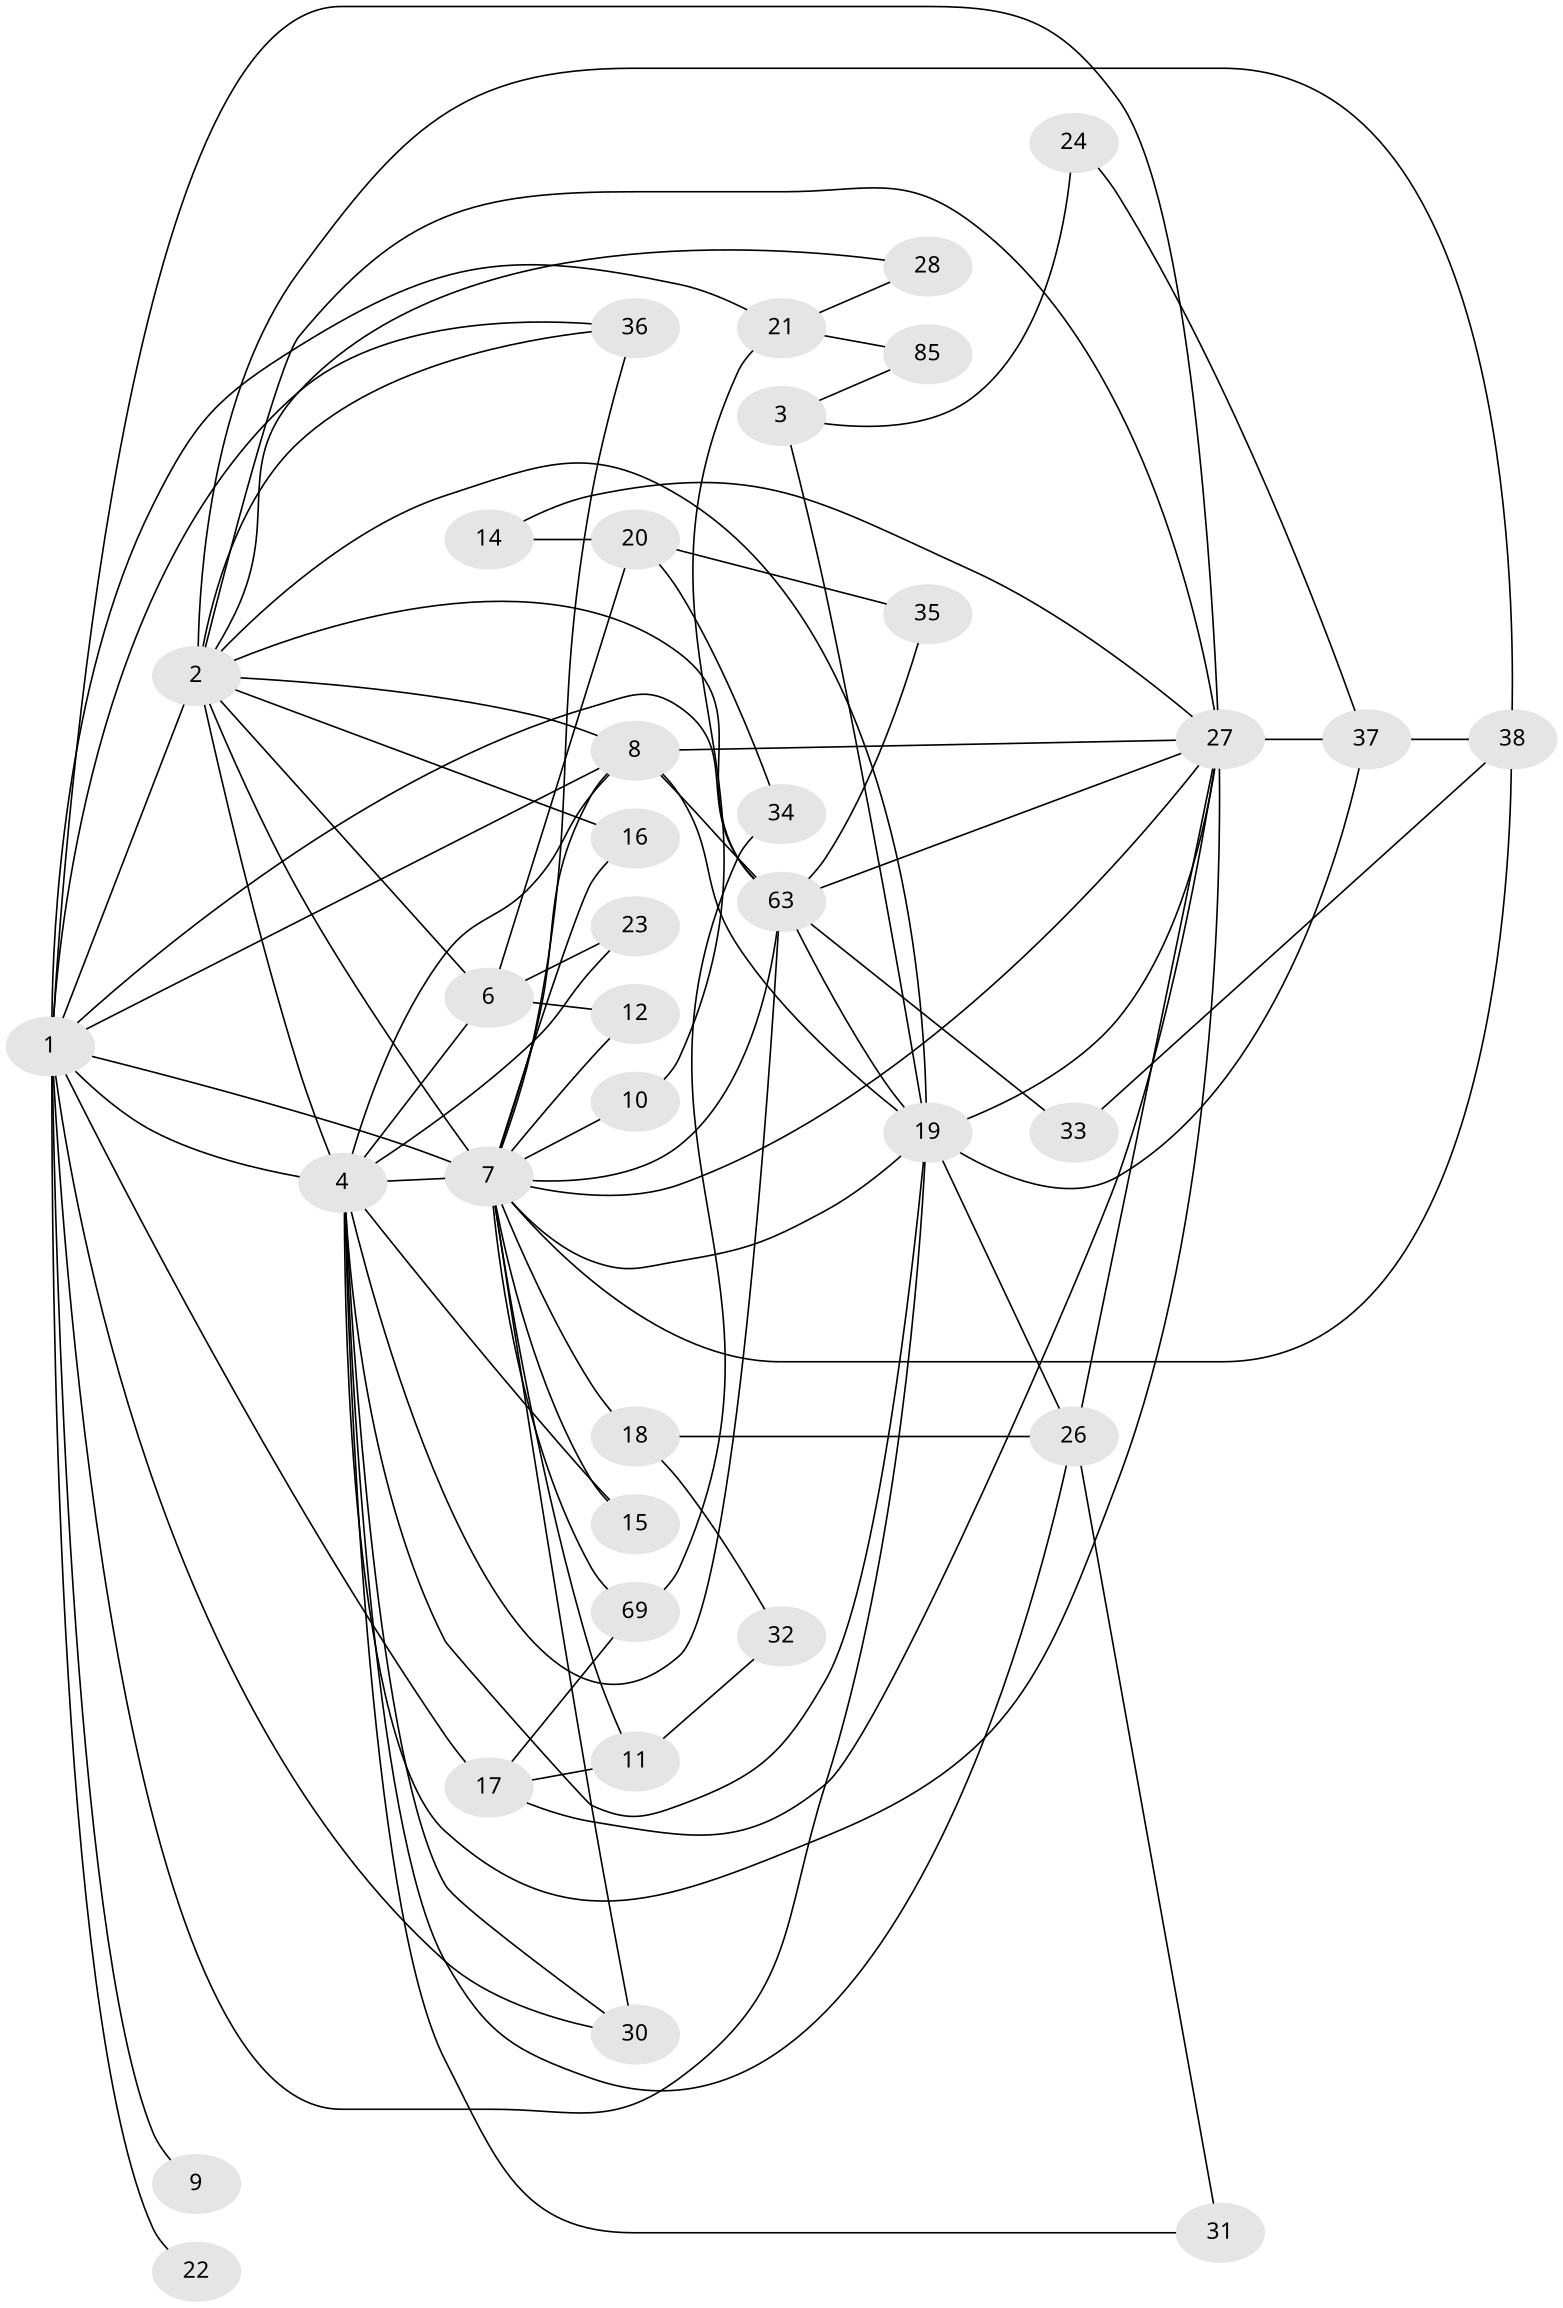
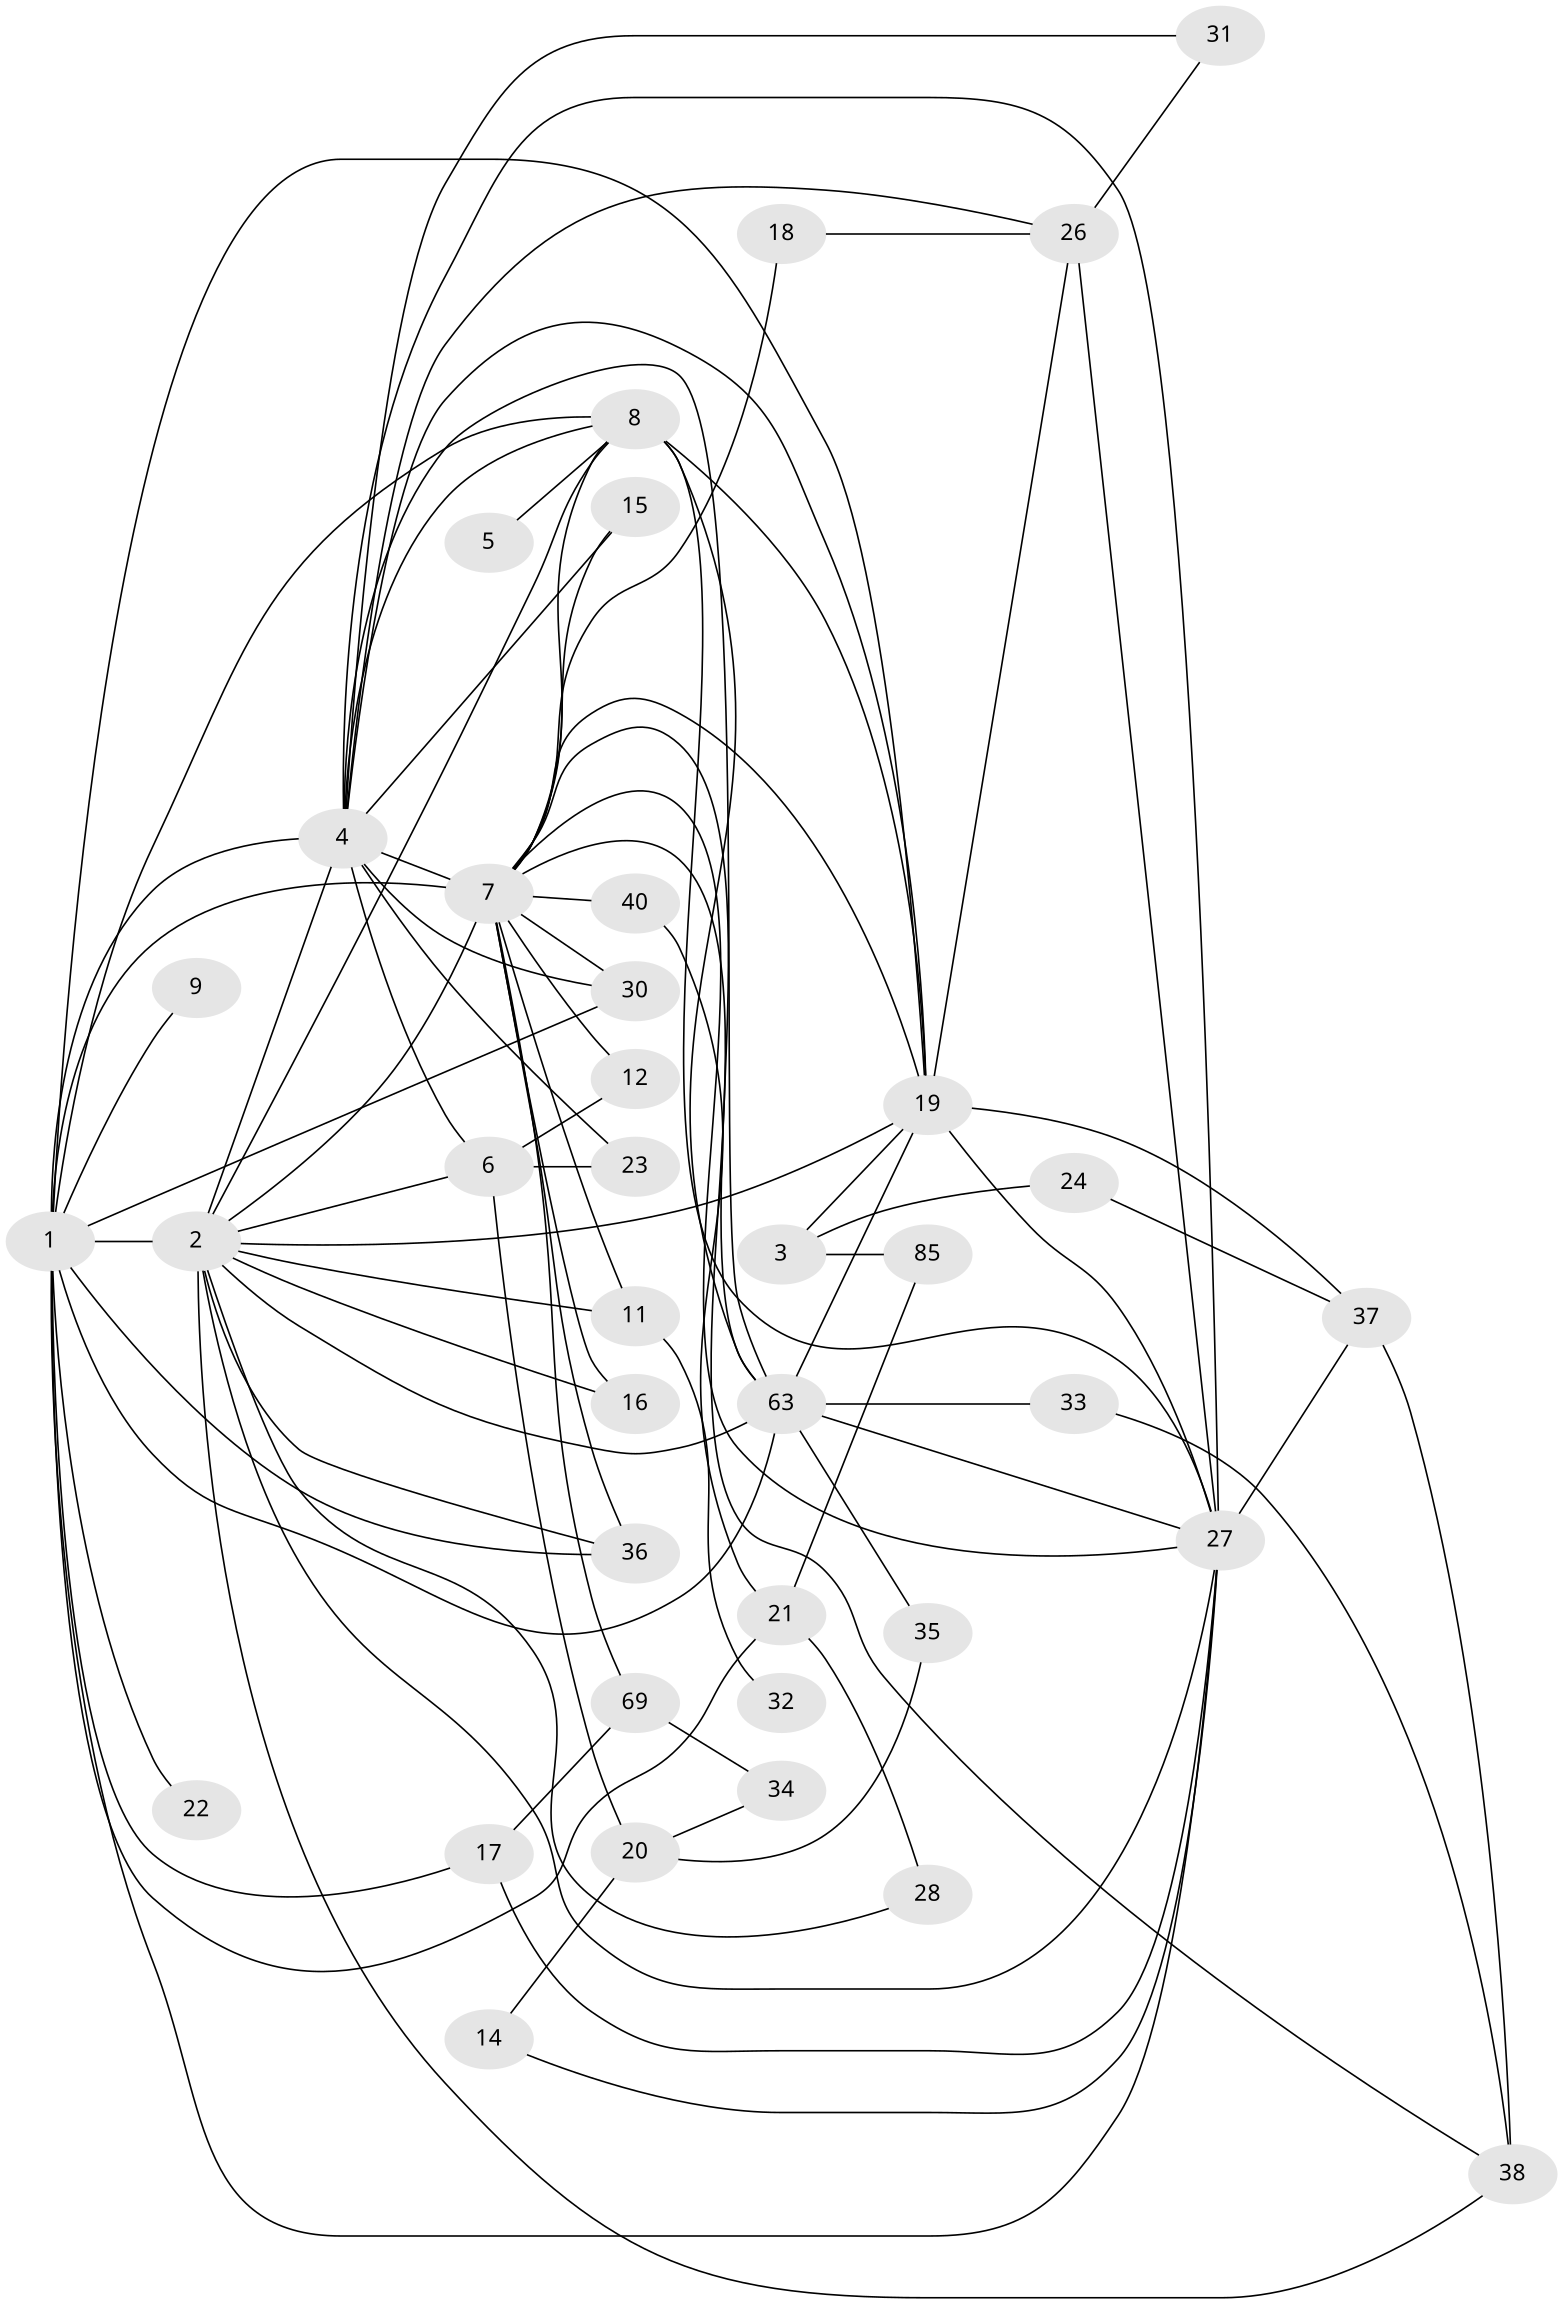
node "5": added
node "10": label "10" -> "40"
edge "18" -- "32": removed
edge "11" -- "17": now "11" -- "2"
